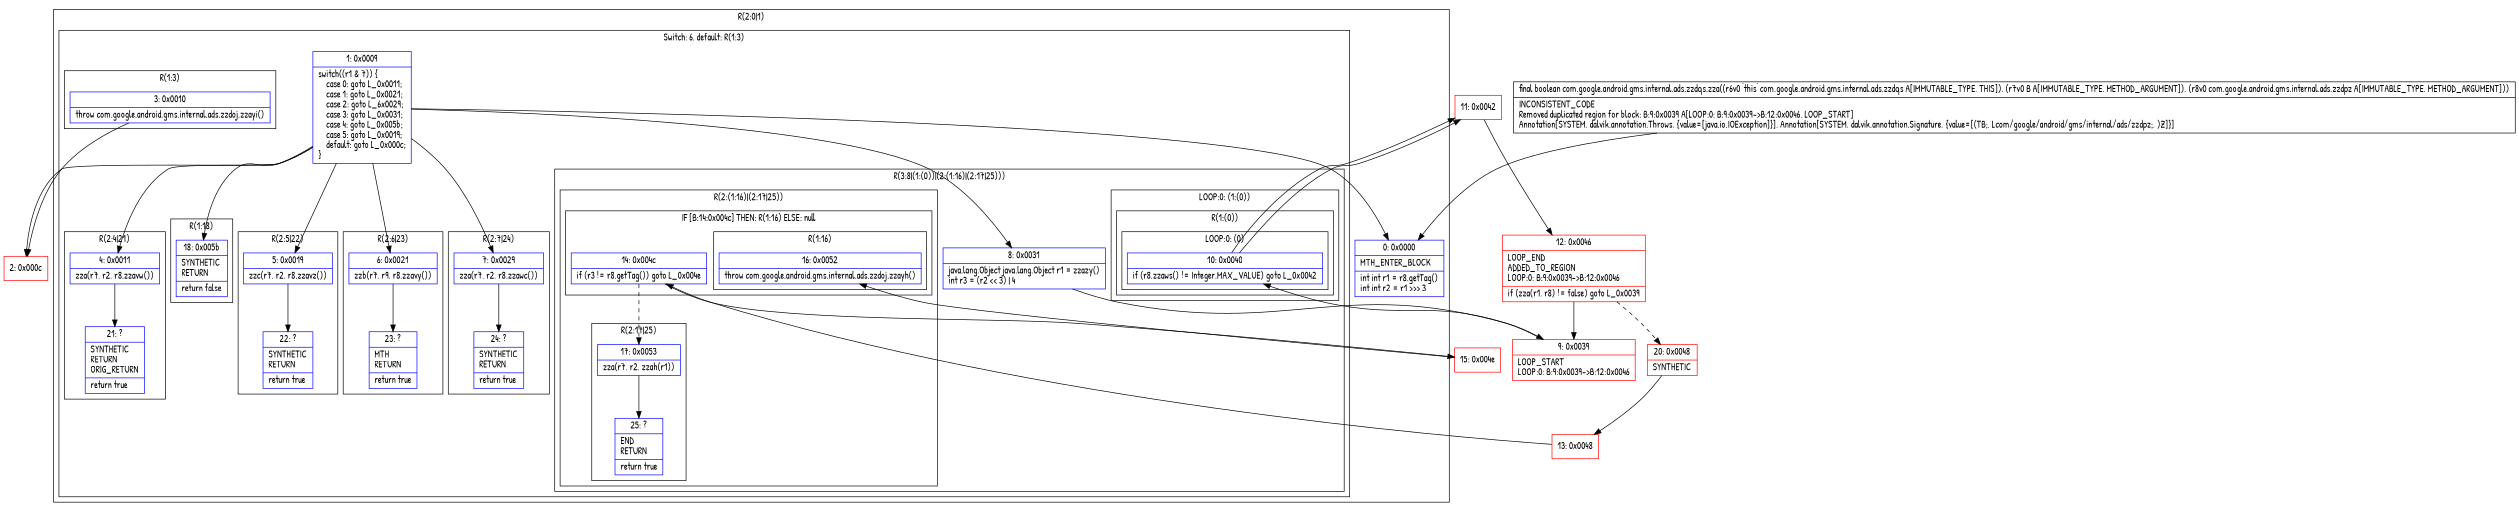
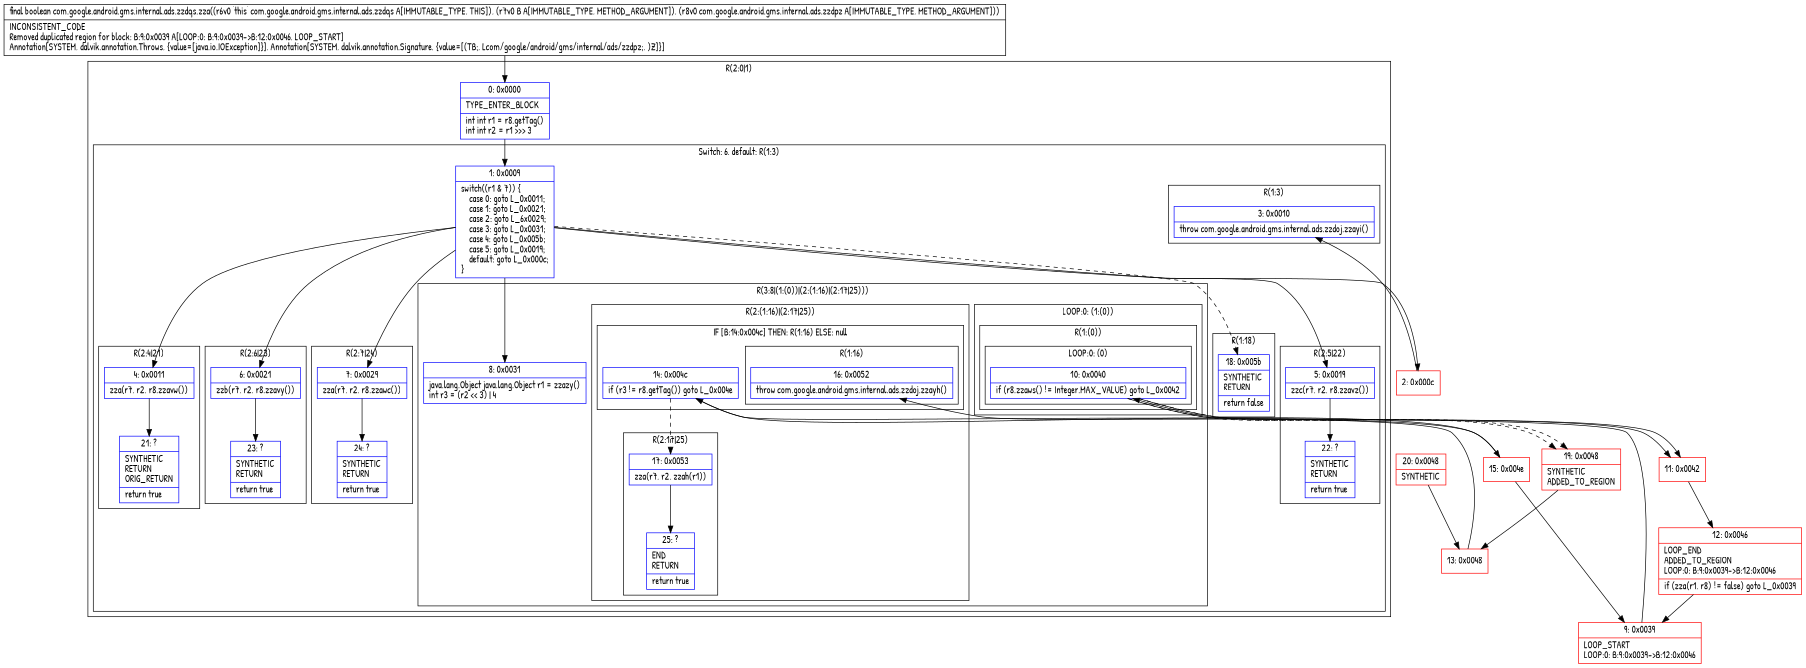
edge "1: 0x0009" -> "0: 0x0000": reversed
edge "3: 0x0010" -> "2: 0x000c": reversed
edge "1: 0x0009" -> "18: 0x005b": style solid -> dashed
node "0: 0x0000": text "MTH_ENTER_BLOCK" -> "TYPE_ENTER_BLOCK"
node "6: 0x0021": text "zzb(r7, r9, r8.zzavy())" -> "zzb(r7, r2, r8.zzavy())"
edge "8: 0x0031" -> "9: 0x0039": now "15: 0x004e" -> "9: 0x0039"
edge "12: 0x0046" -> "20: 0x0048": removed
node "23: ?": text "MTH" -> "SYNTHETIC"
node "19: 0x0048": added
